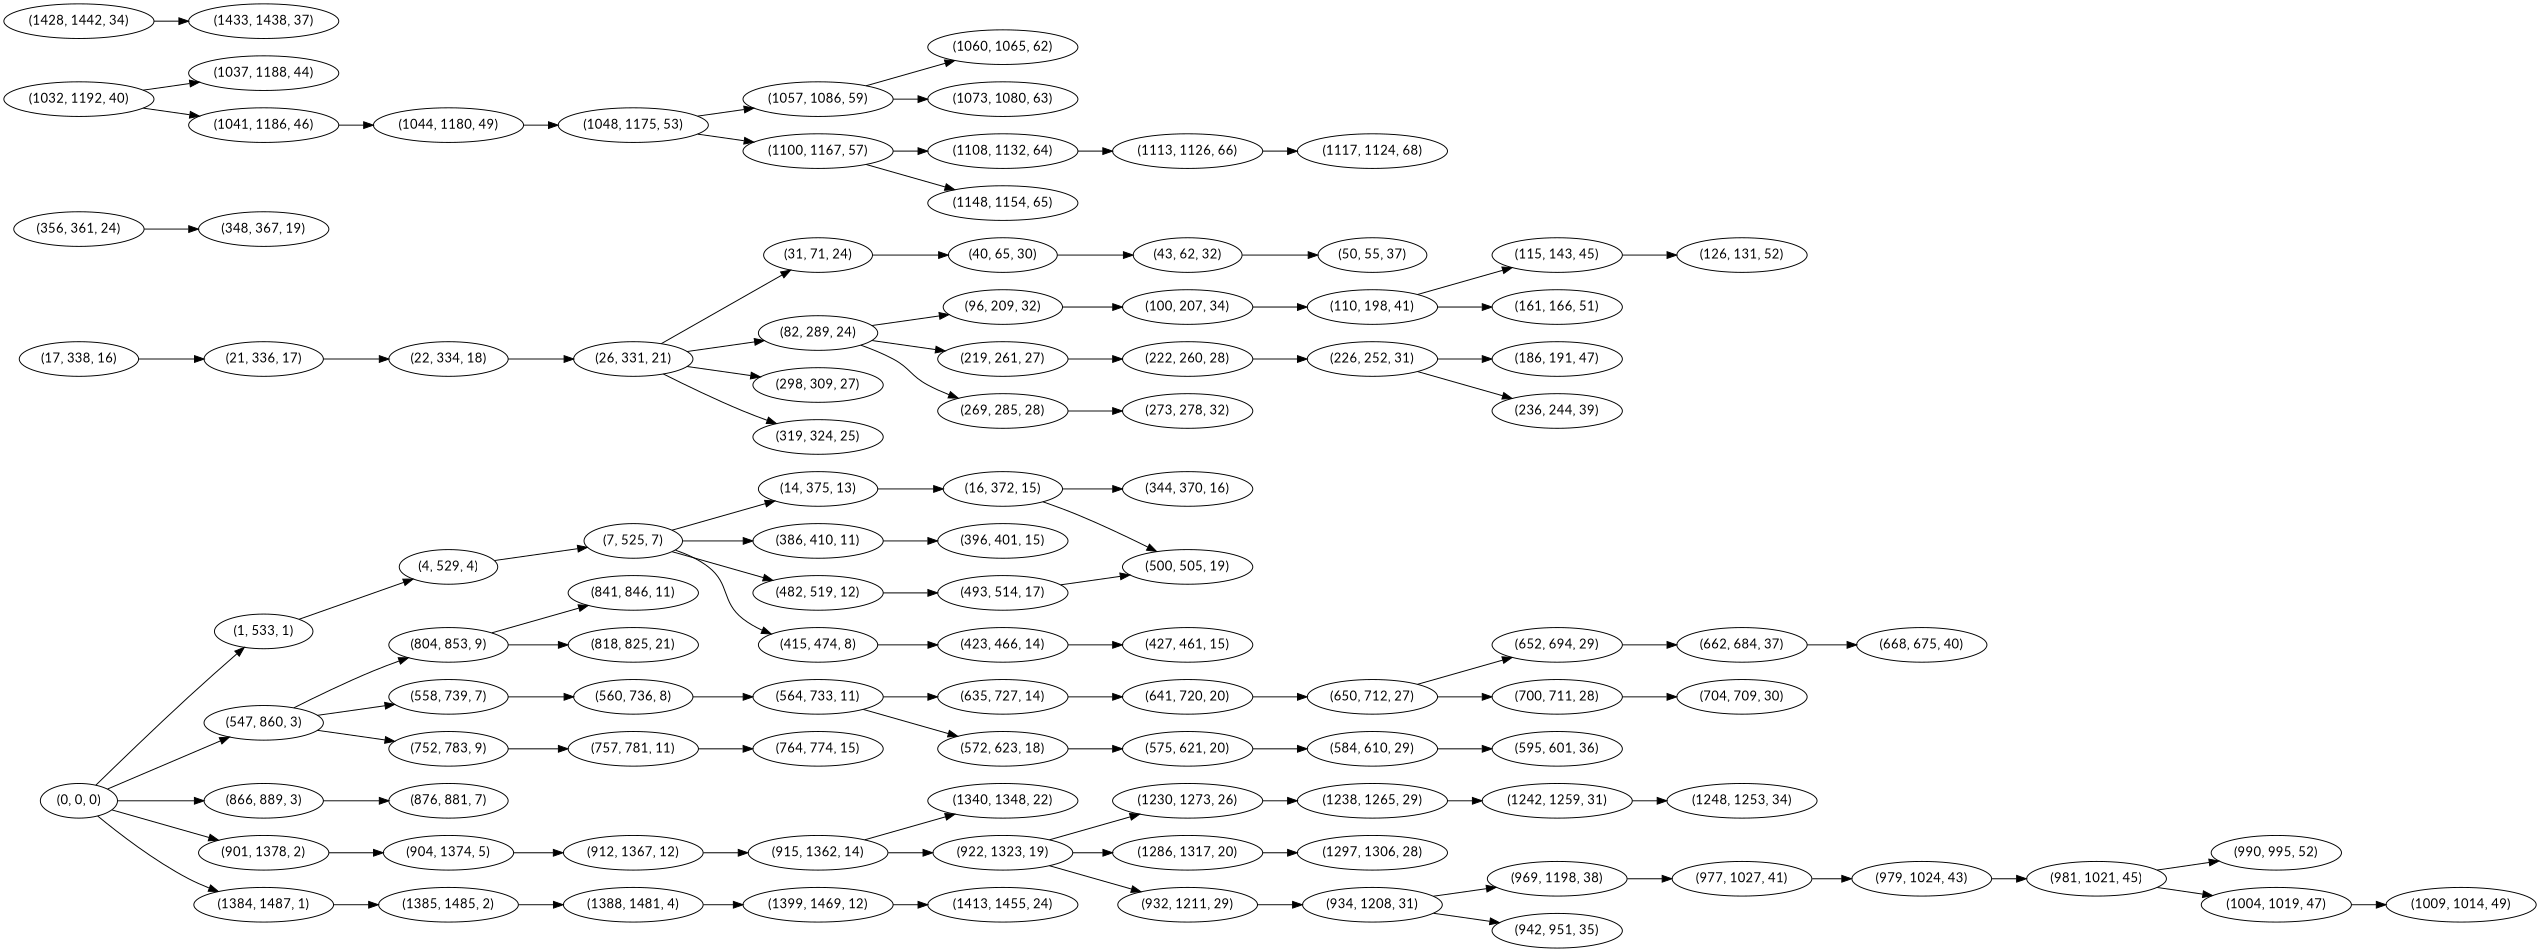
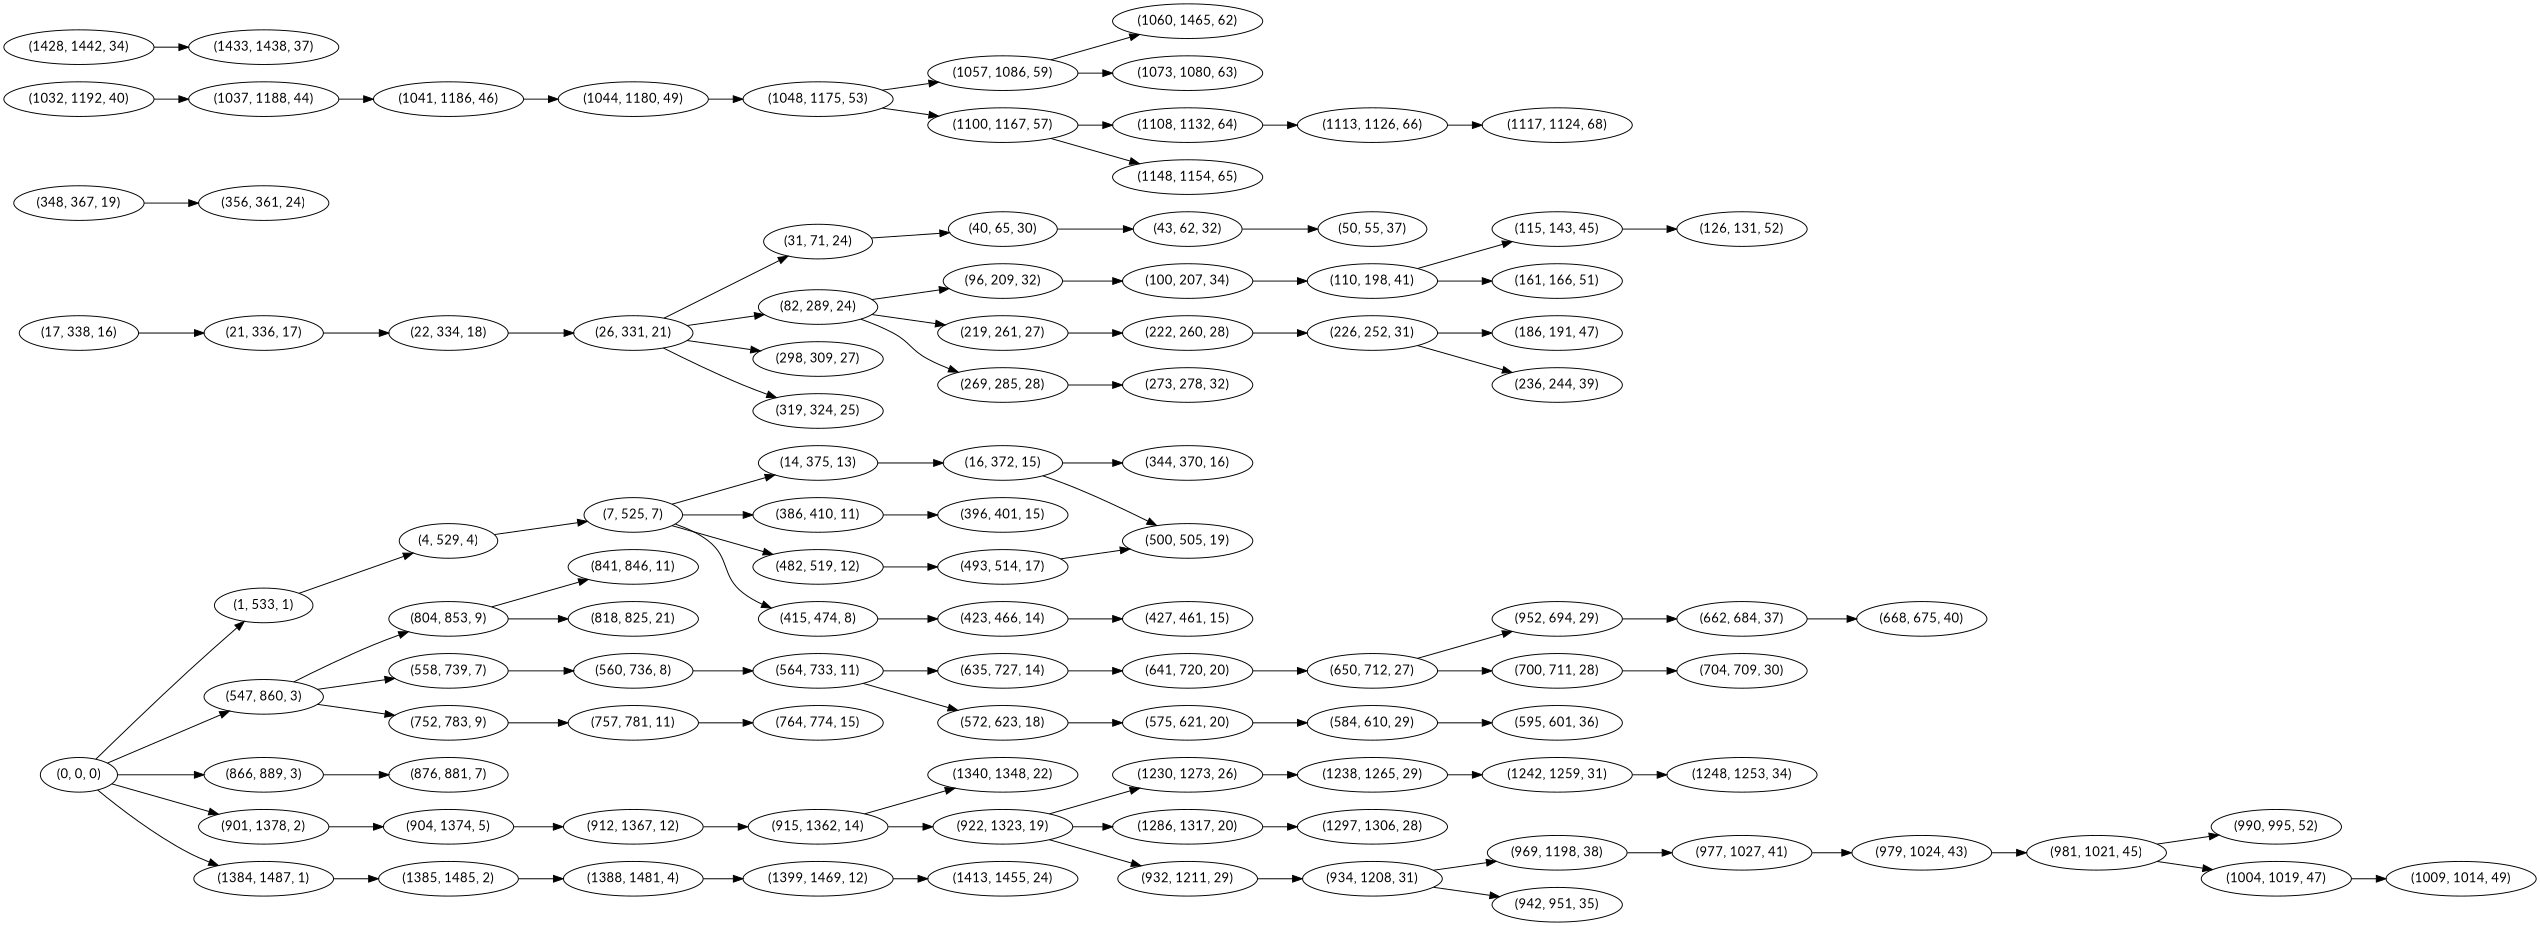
node "(1060, 1065, 62)": label "(1060, 1065, 62)" -> "(1060, 1465, 62)"
edge "(1032, 1192, 40)" -> "(1041, 1186, 46)": now "(1037, 1188, 44)" -> "(1041, 1186, 46)"
edge "(356, 361, 24)" -> "(348, 367, 19)": reversed
node "(652, 694, 29)": label "(652, 694, 29)" -> "(952, 694, 29)"
